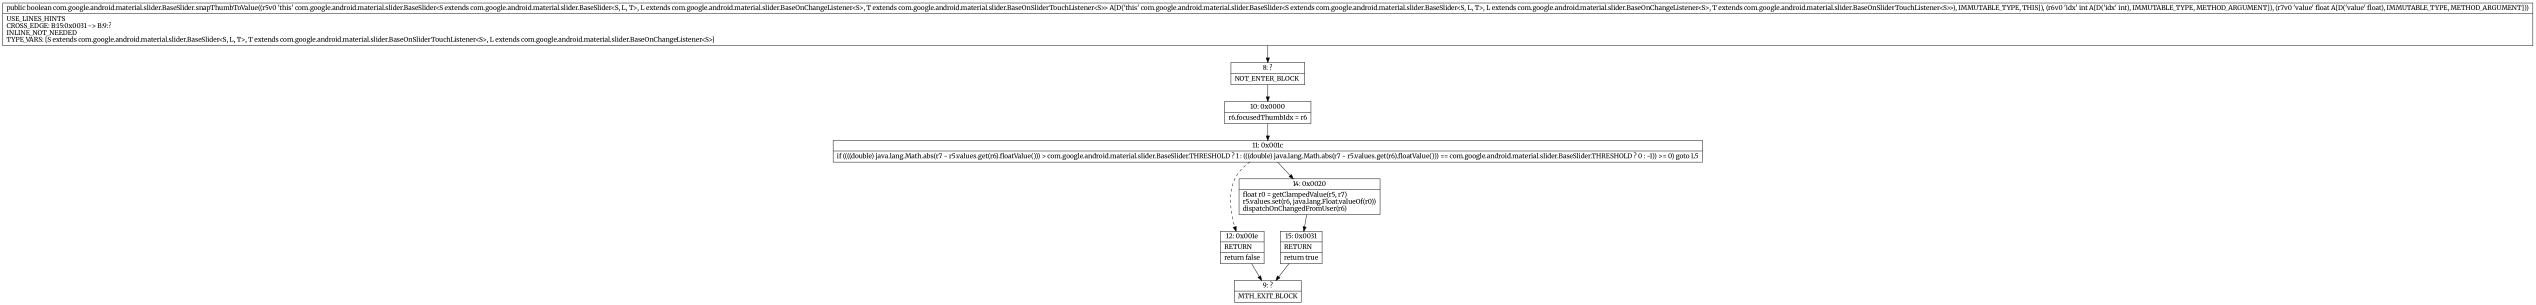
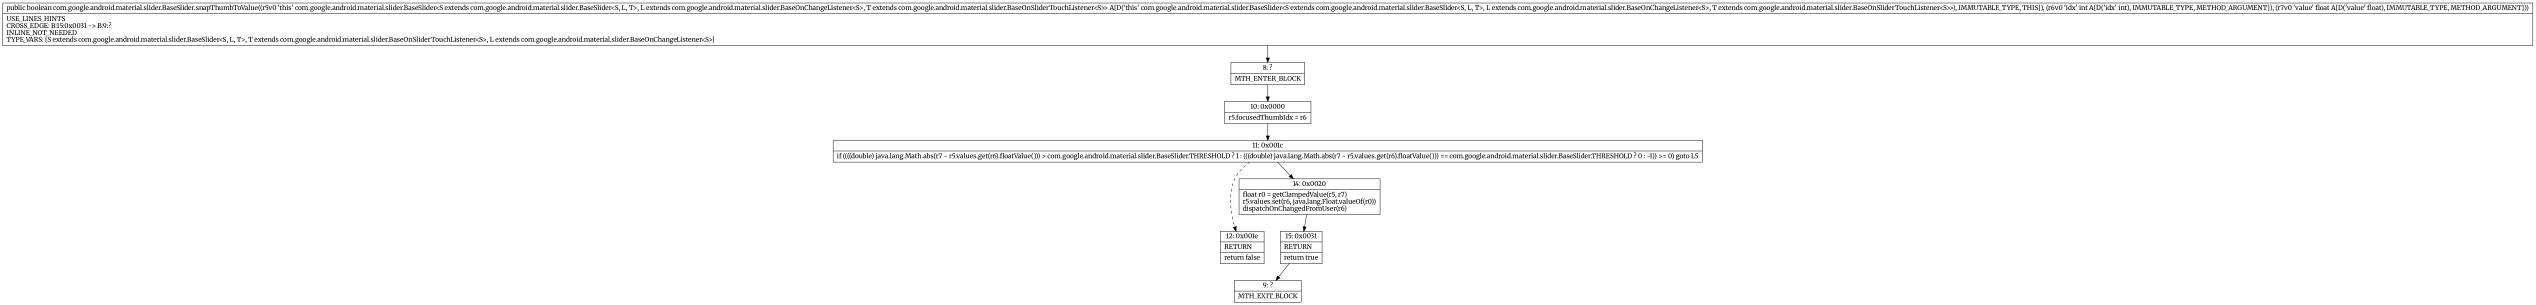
node "8: ?": text "NOT_ENTER_BLOCK" -> "MTH_ENTER_BLOCK"
node "10: 0x0000": text "r6.focusedThumbIdx = r6" -> "r5.focusedThumbIdx = r6"
edge "12: 0x001e" -> "9: ?": removed
